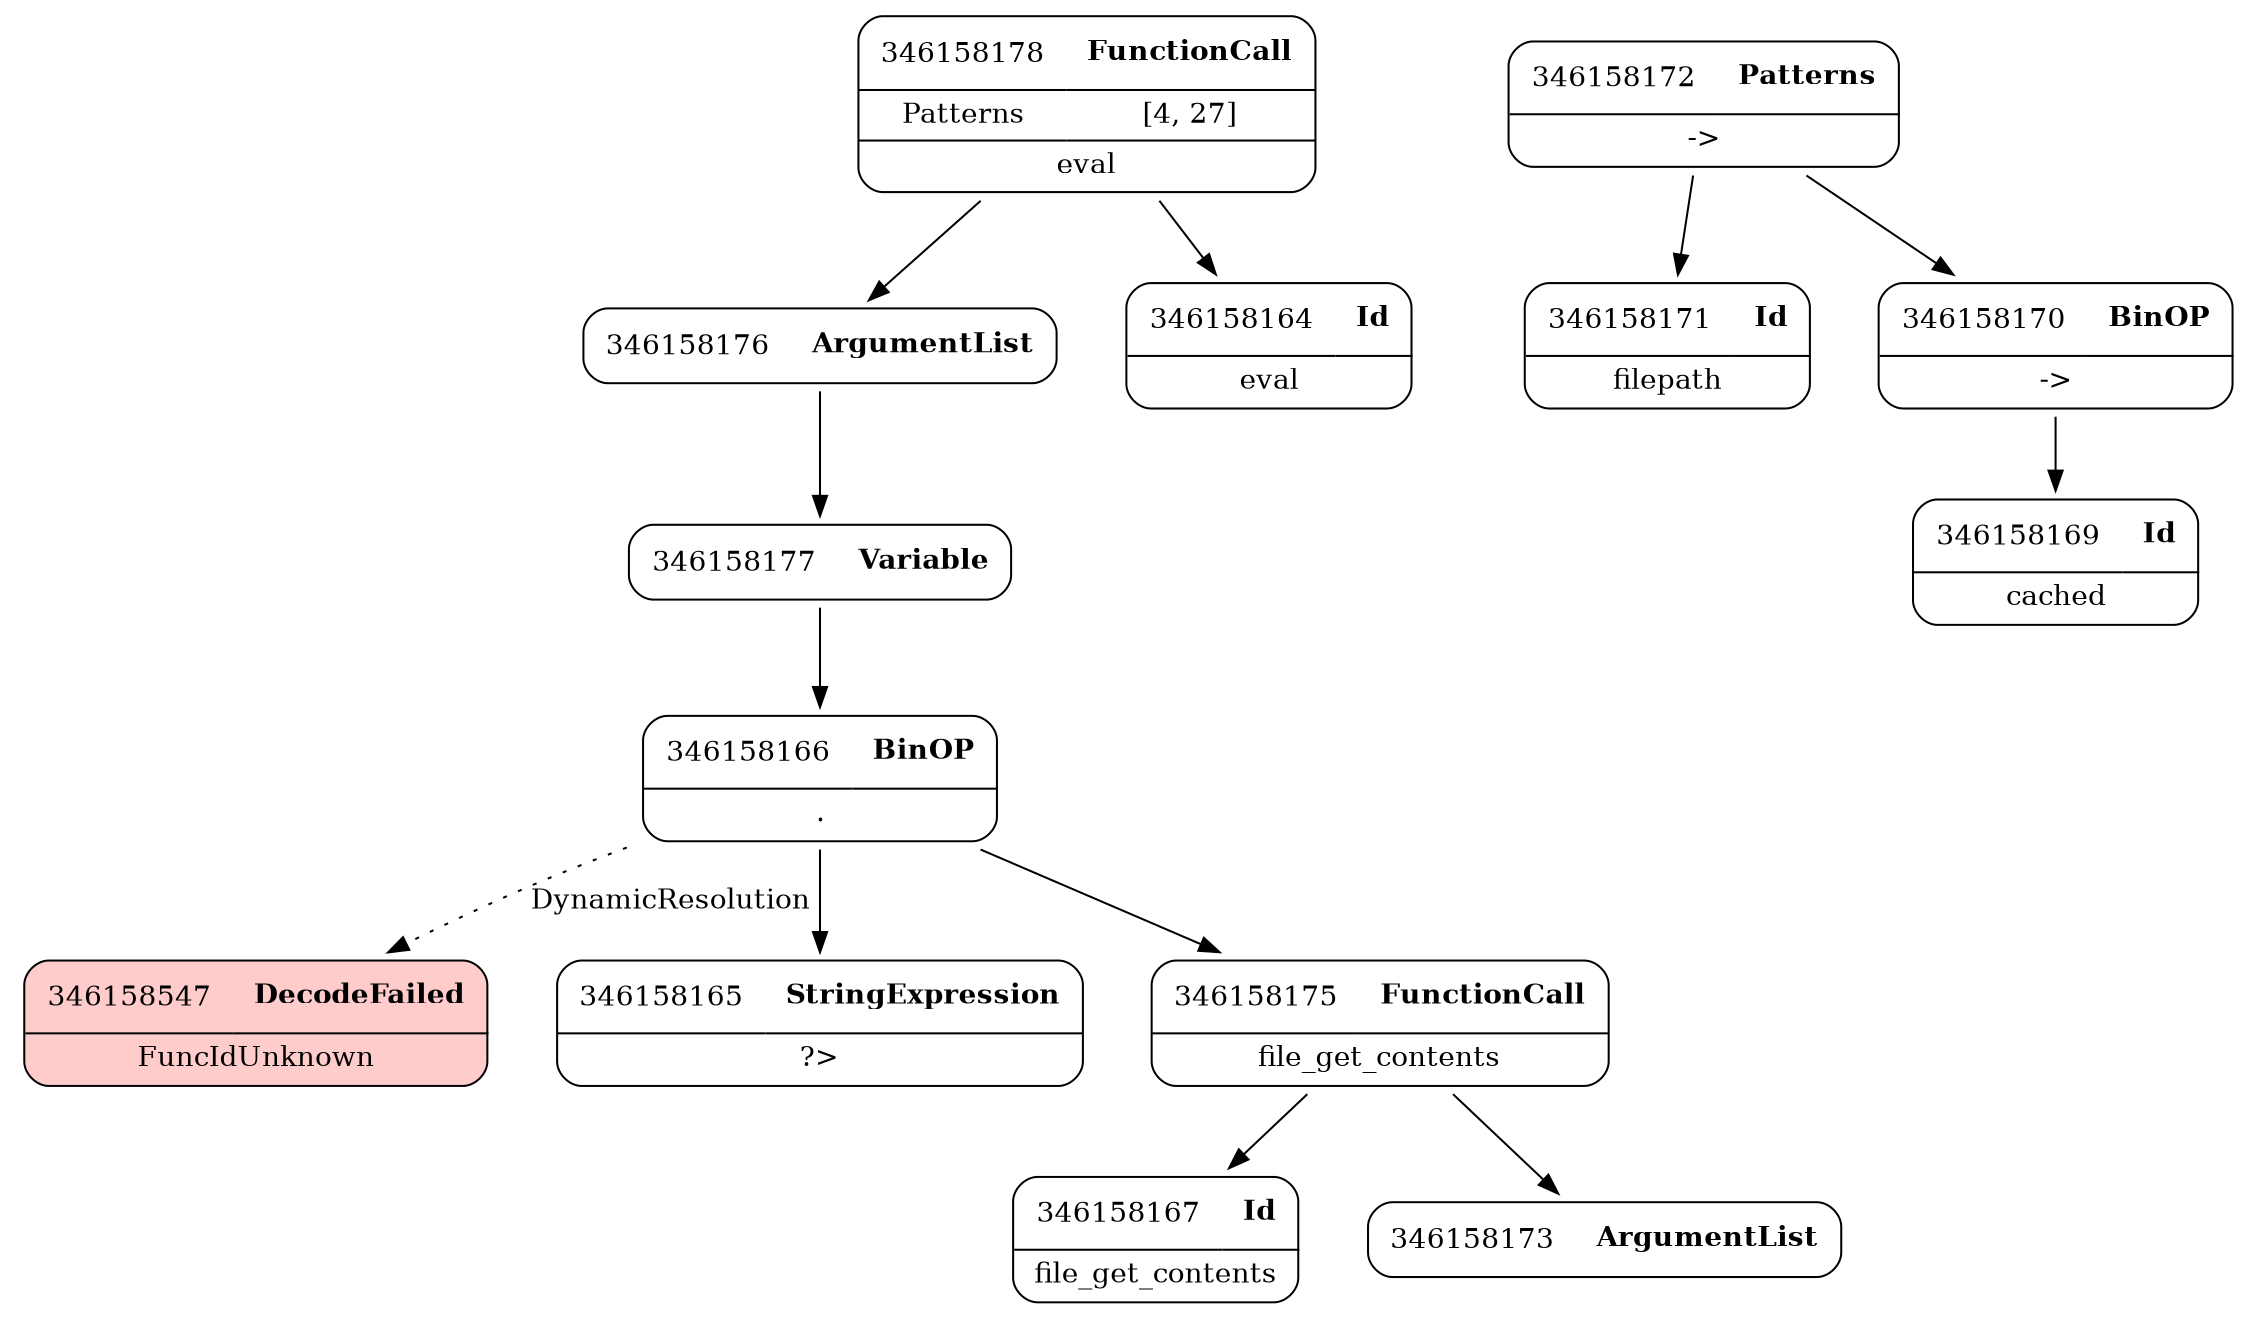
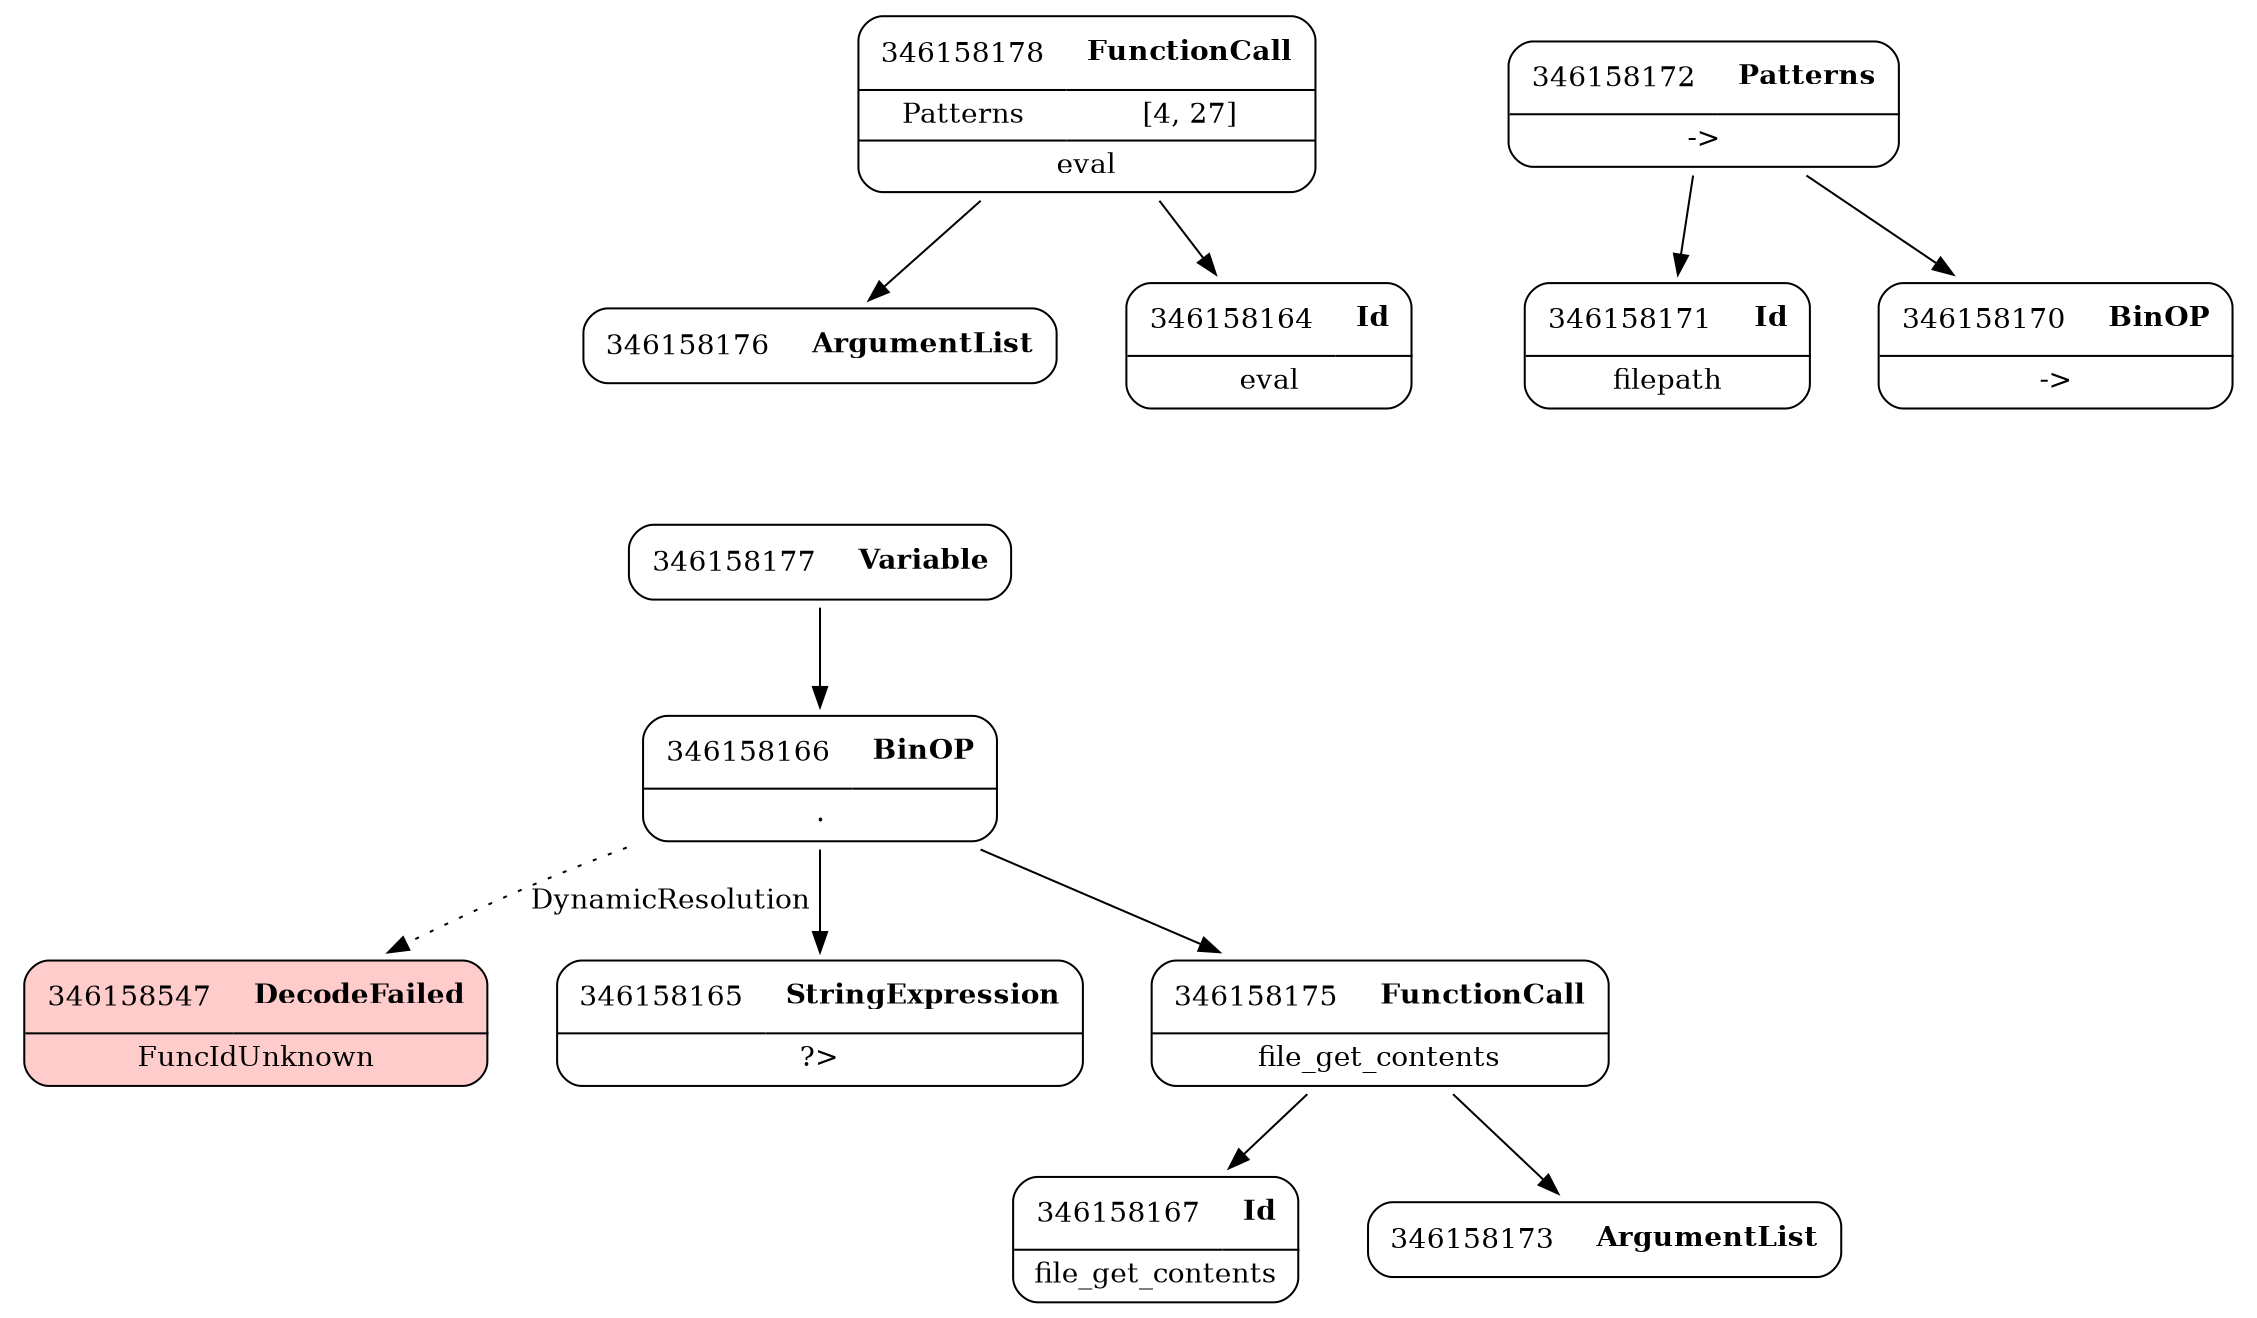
edge "346158176" -> "346158177": removed
node "346158169": removed
